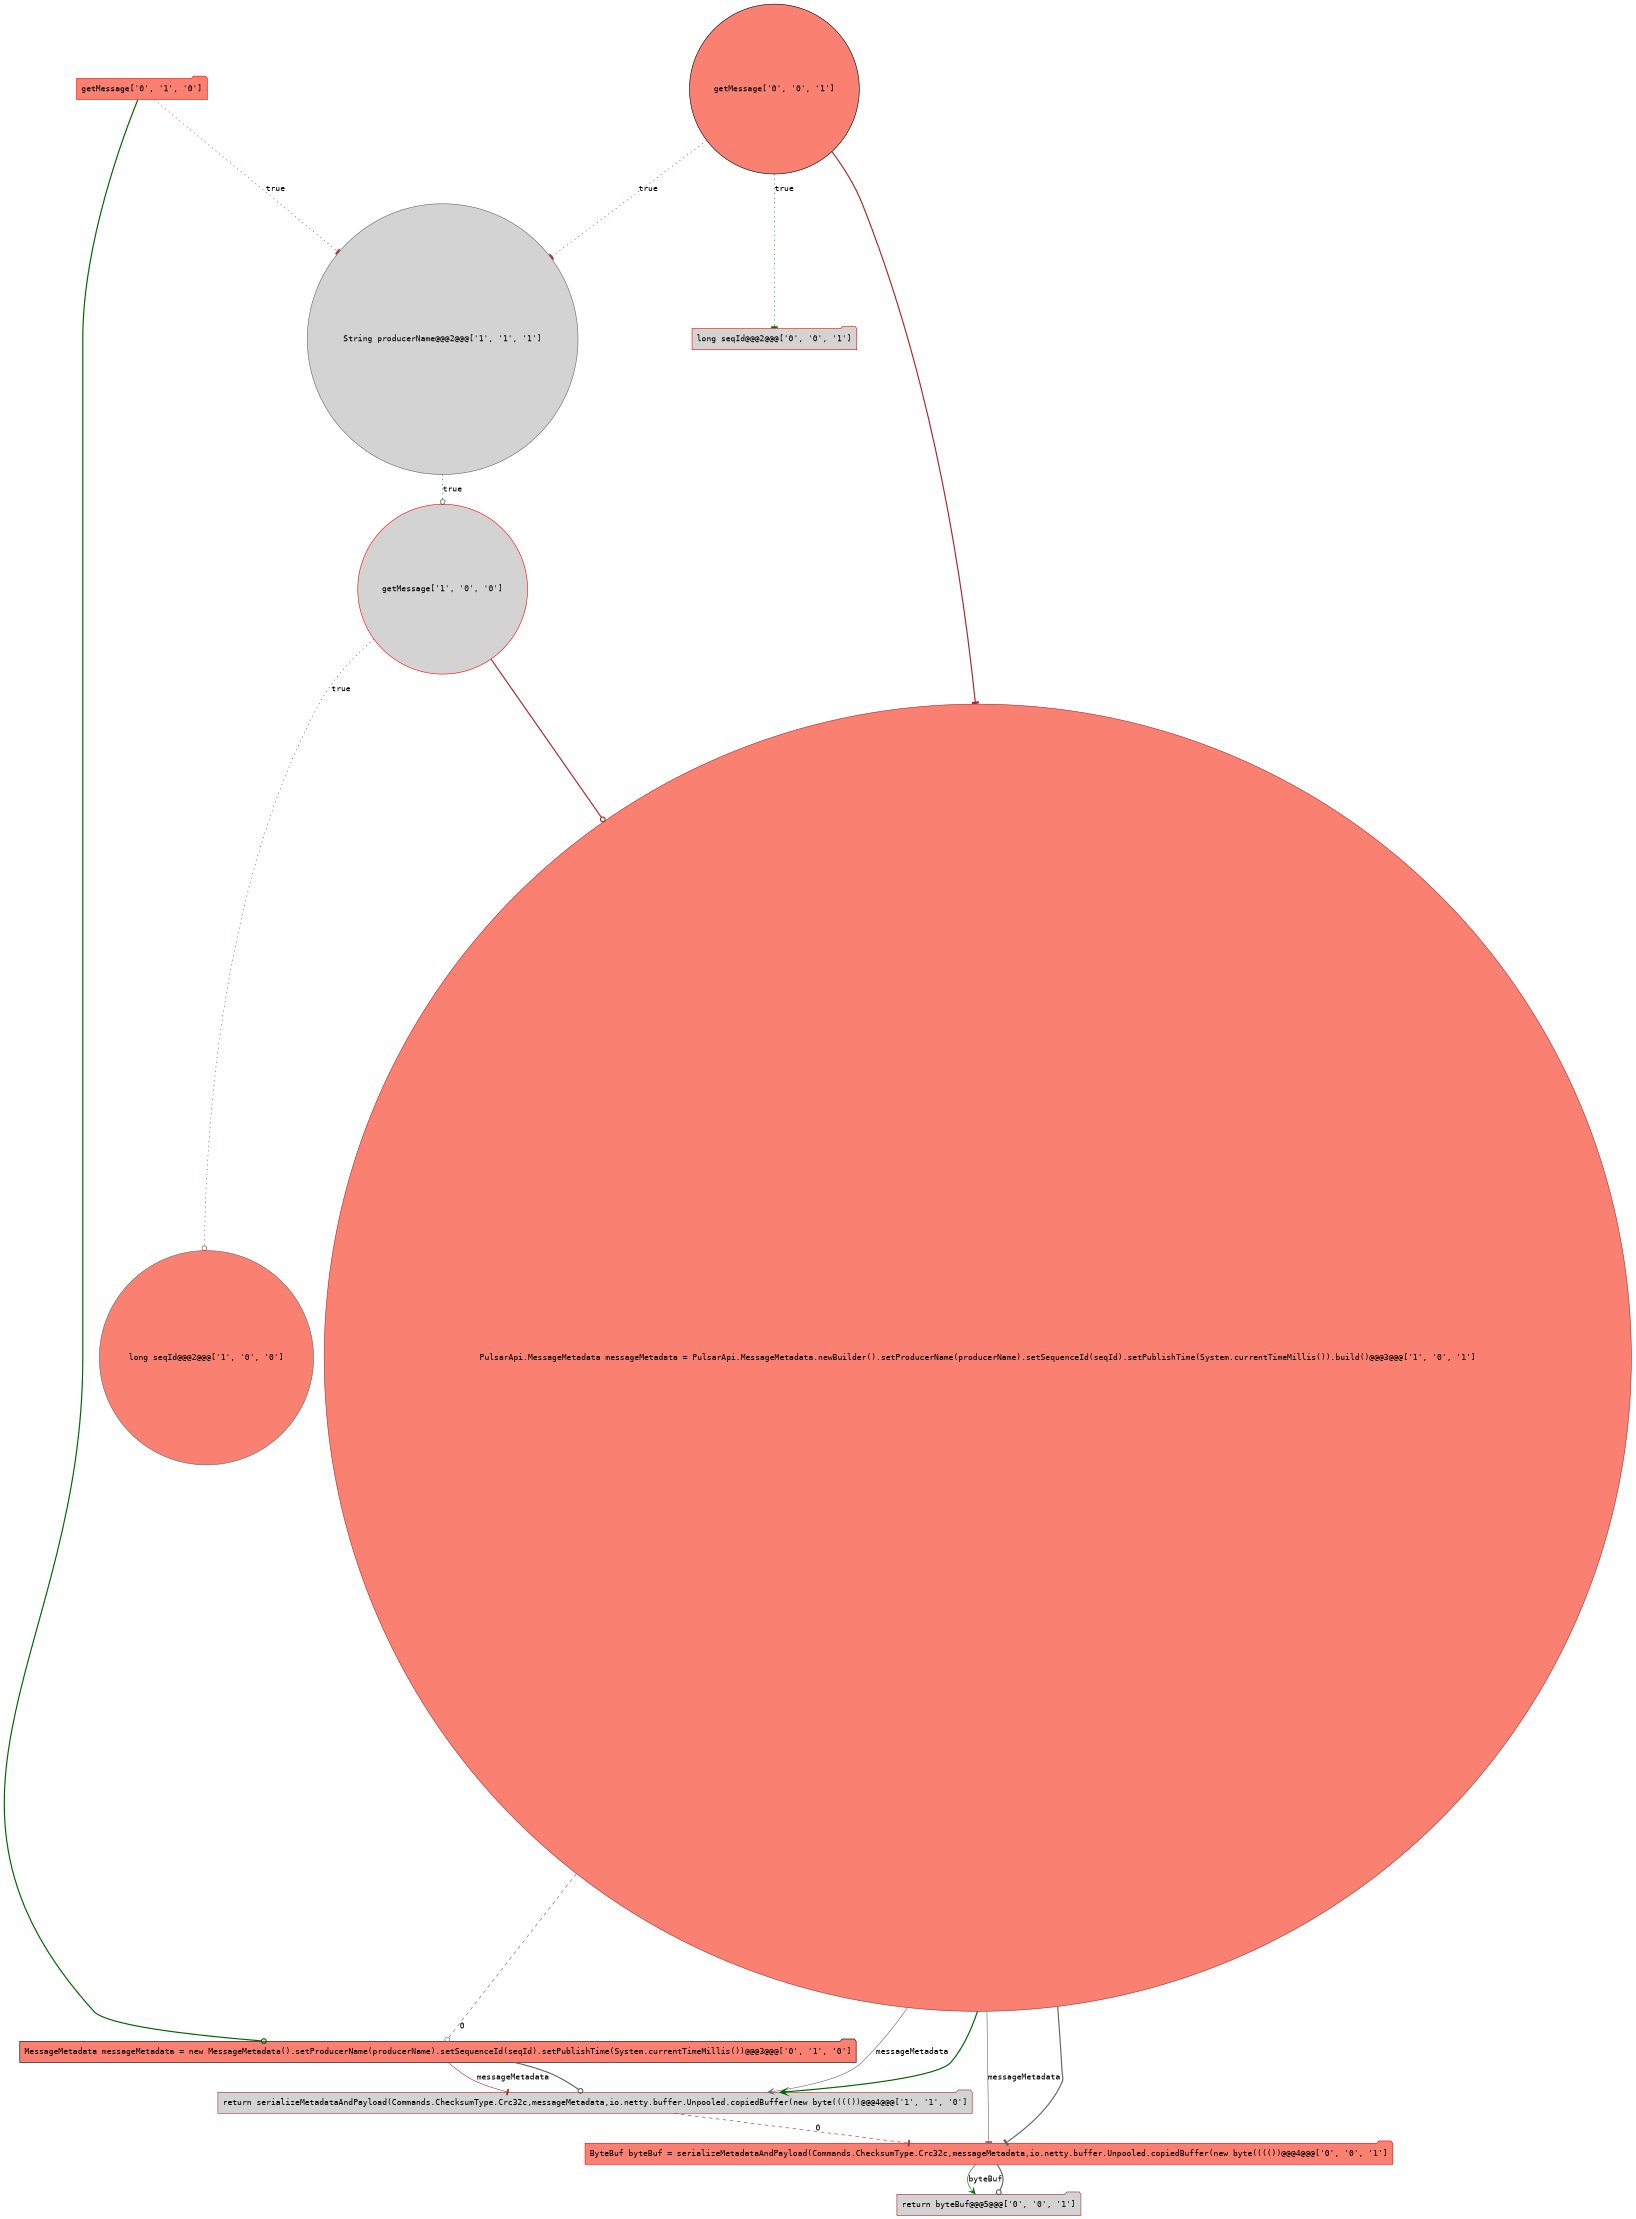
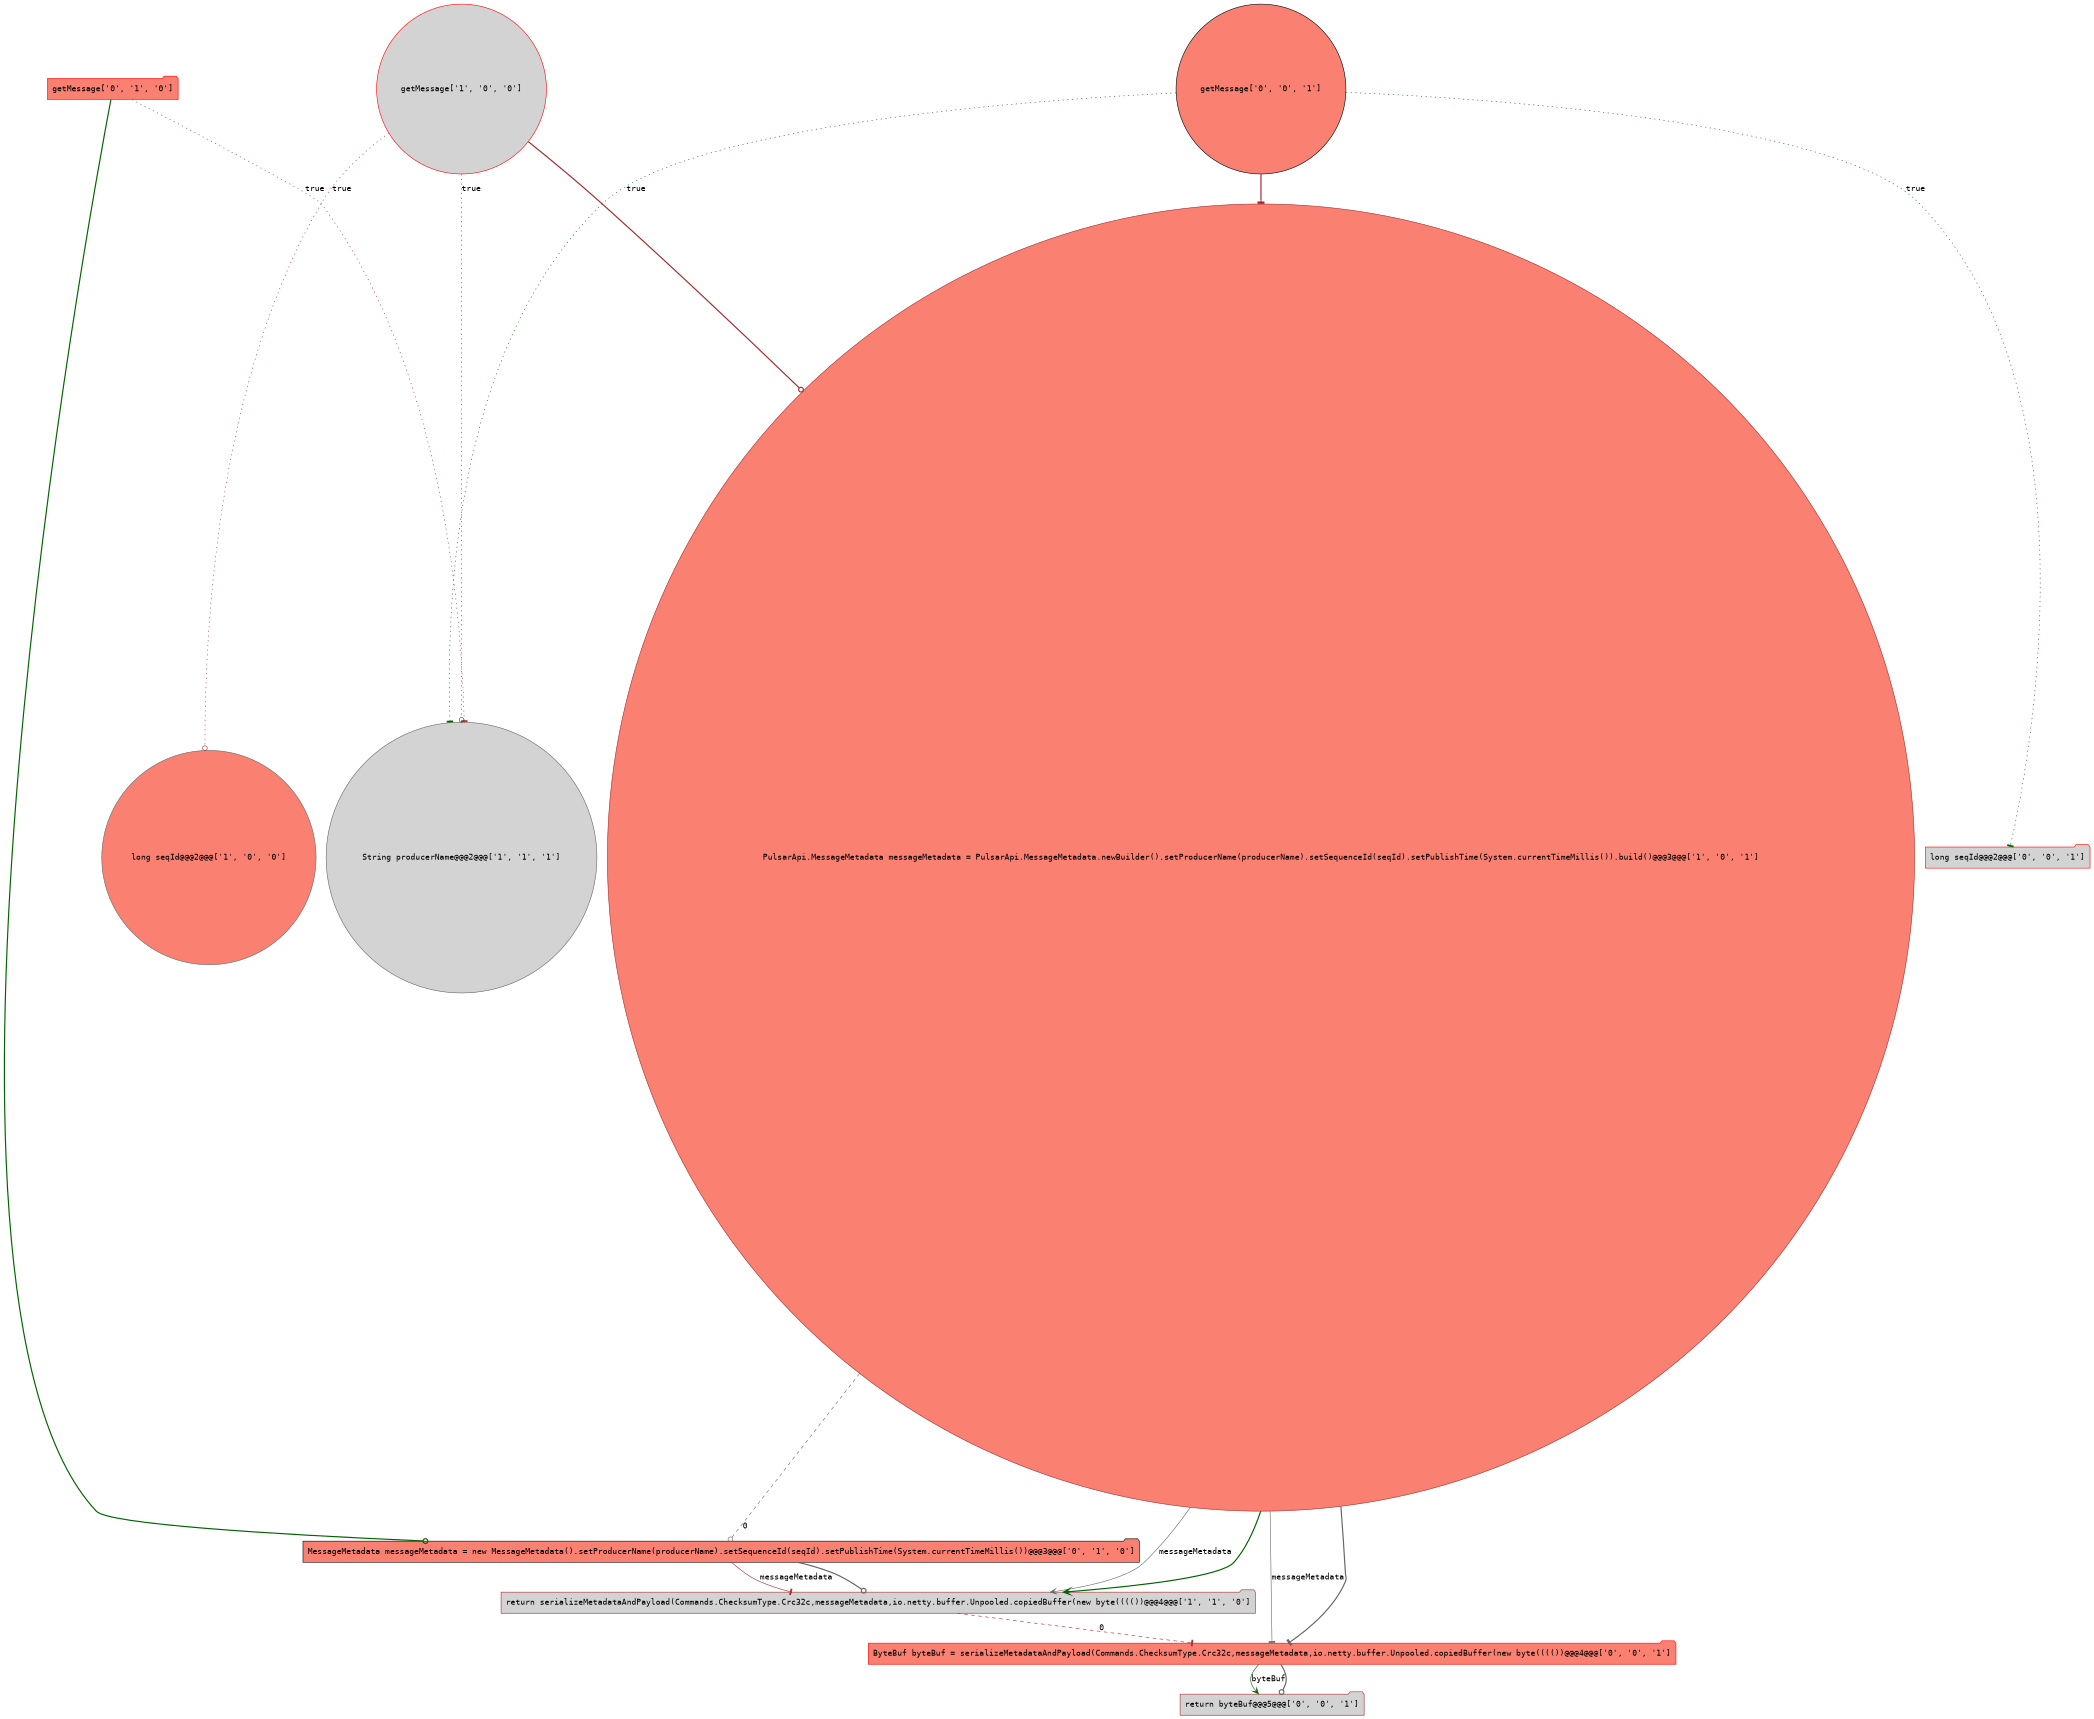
edge "getMessage['0', '0', '1']" -> "String producerName@@@2@@@['1', '1', '1']": color brown -> darkgreen
edge "String producerName@@@2@@@['1', '1', '1']" -> "getMessage['1', '0', '0']": reversed
